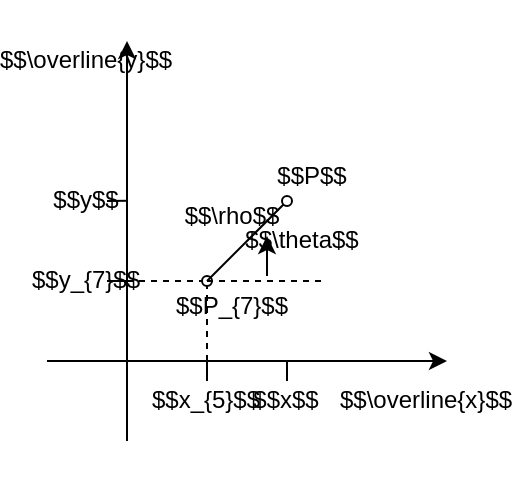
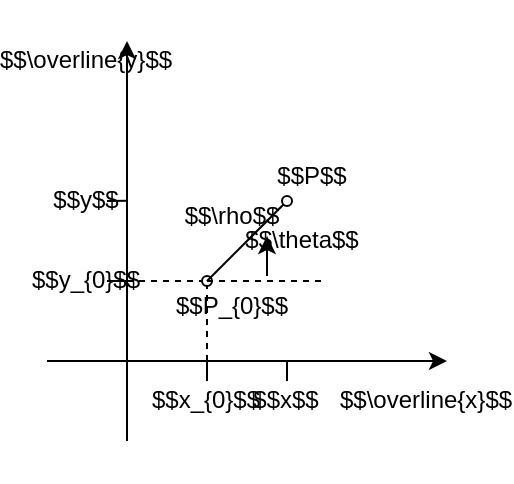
node "$$y_{7}$$": label "$$y_{7}$$" -> "$$y_{0}$$"
node "$$P_{7}$$": label "$$P_{7}$$" -> "$$P_{0}$$"
node "$$x_{5}$$": label "$$x_{5}$$" -> "$$x_{0}$$"
